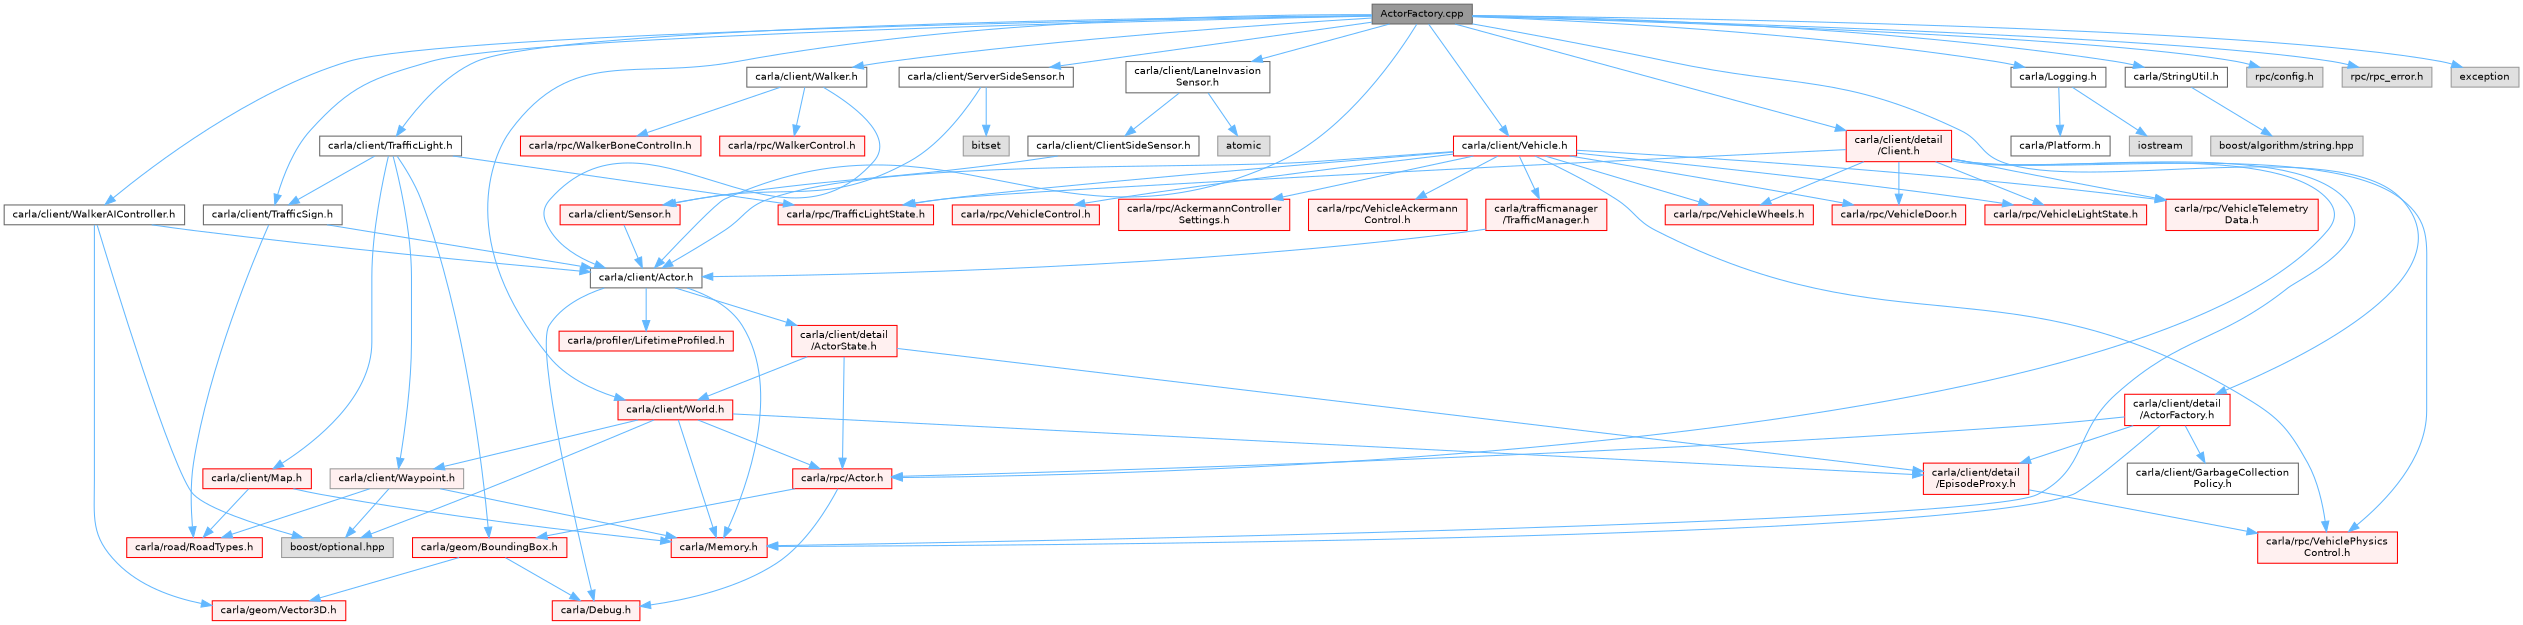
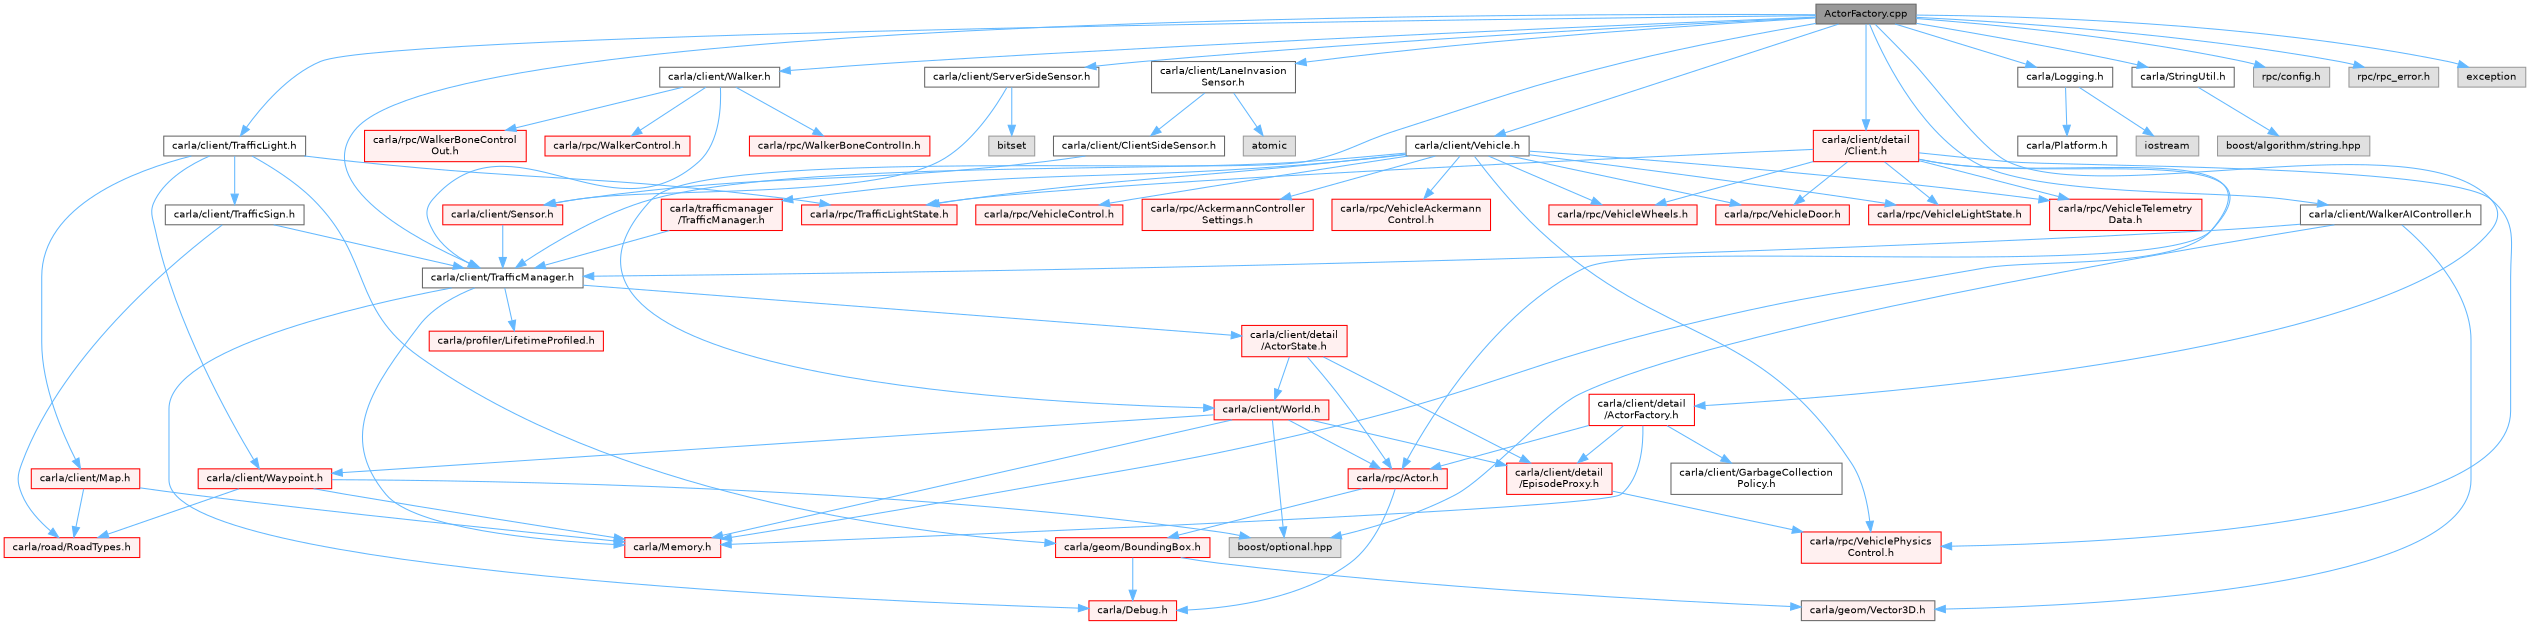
edge "ActorFactory.cpp" -> "carla/client/TrafficSign.h": removed
node "carla/rpc/WalkerBoneControl Out.h": added
node "carla/client/Vehicle.h": color red -> grey40
node "carla/client/Actor.h": label "carla/client/Actor.h" -> "carla/client/TrafficManager.h"
node "carla/client/Waypoint.h": color grey60 -> red
node "carla/geom/Vector3D.h": color red -> grey40
